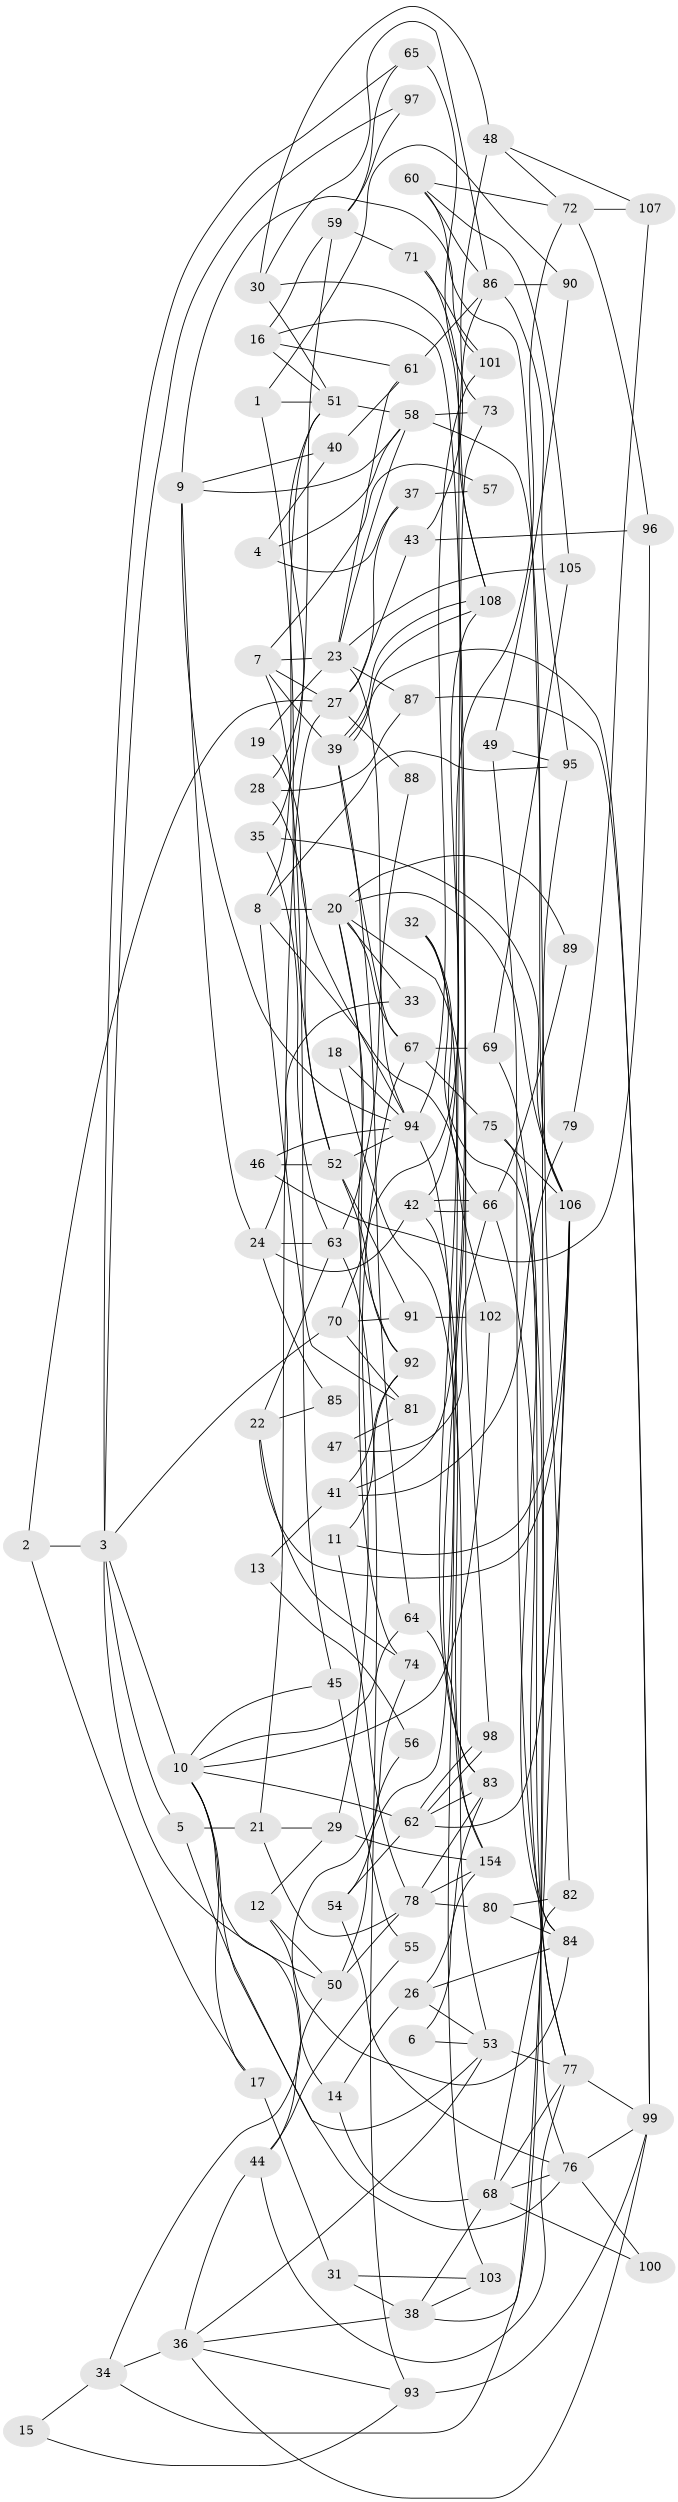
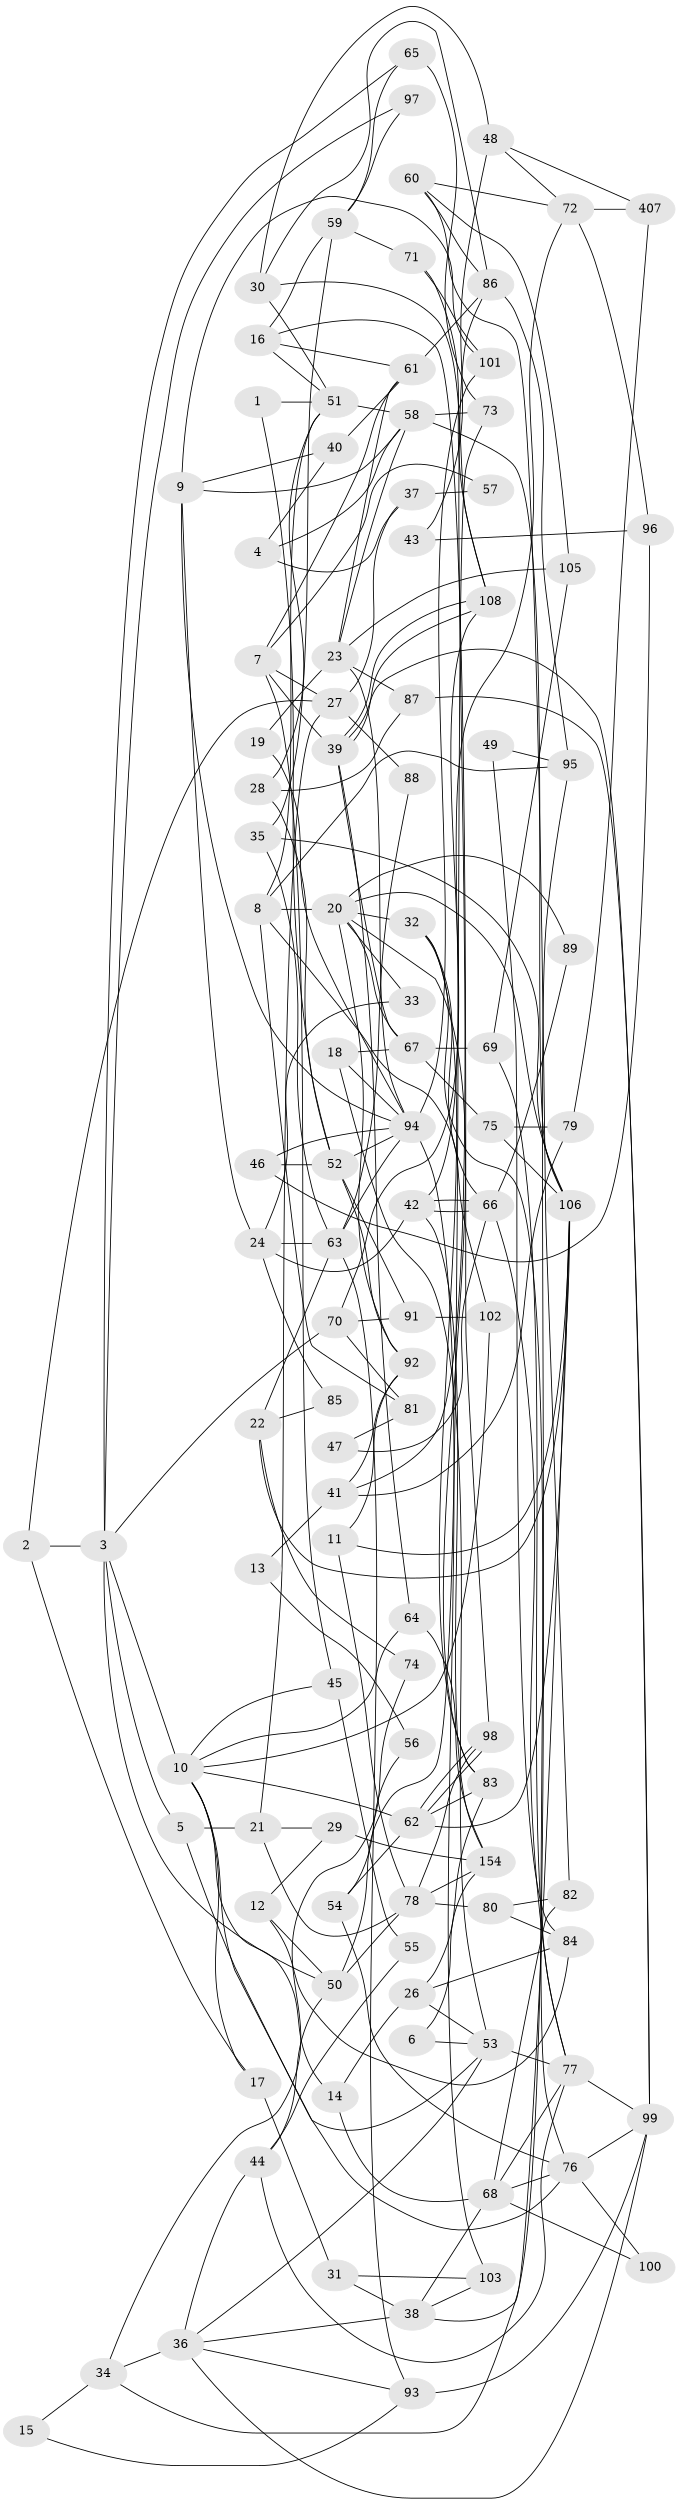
node "107": label "107" -> "407"
node "90": removed
edge "43" -- "27": removed
edge "23" -- "7": now "61" -- "7"
edge "94" -- "63": added
edge "20" -- "74": now "20" -- "32"
edge "75" -- "84": now "75" -- "79"
edge "67" -- "29": now "67" -- "18"
edge "83" -- "78": now "98" -- "78"
